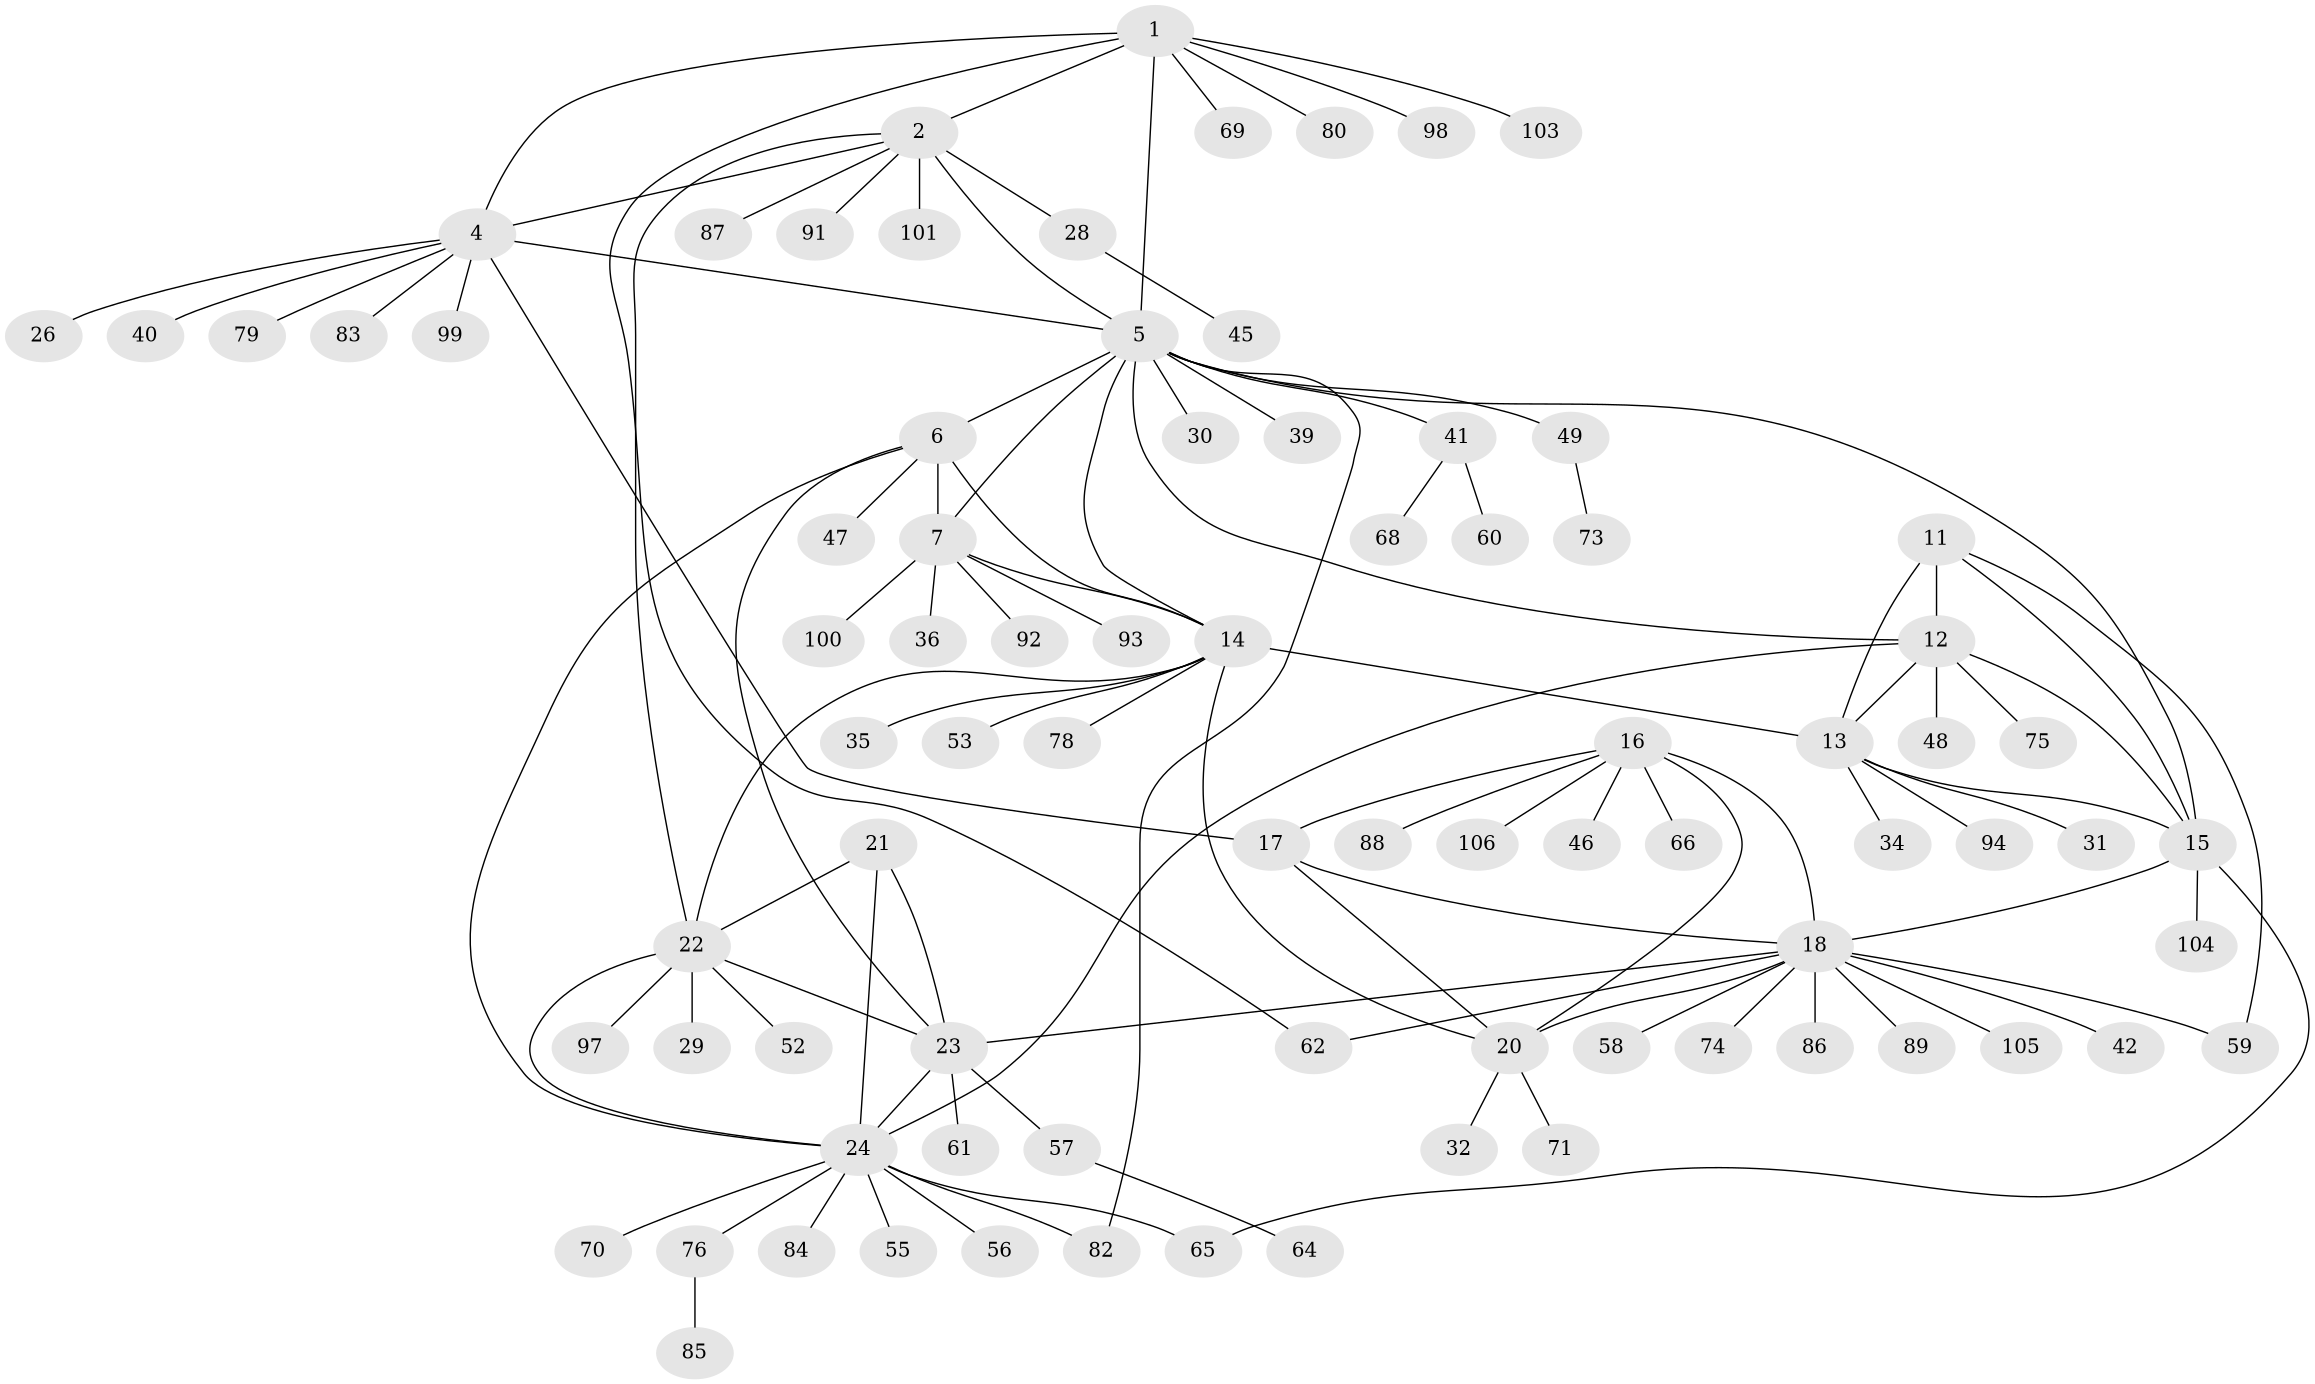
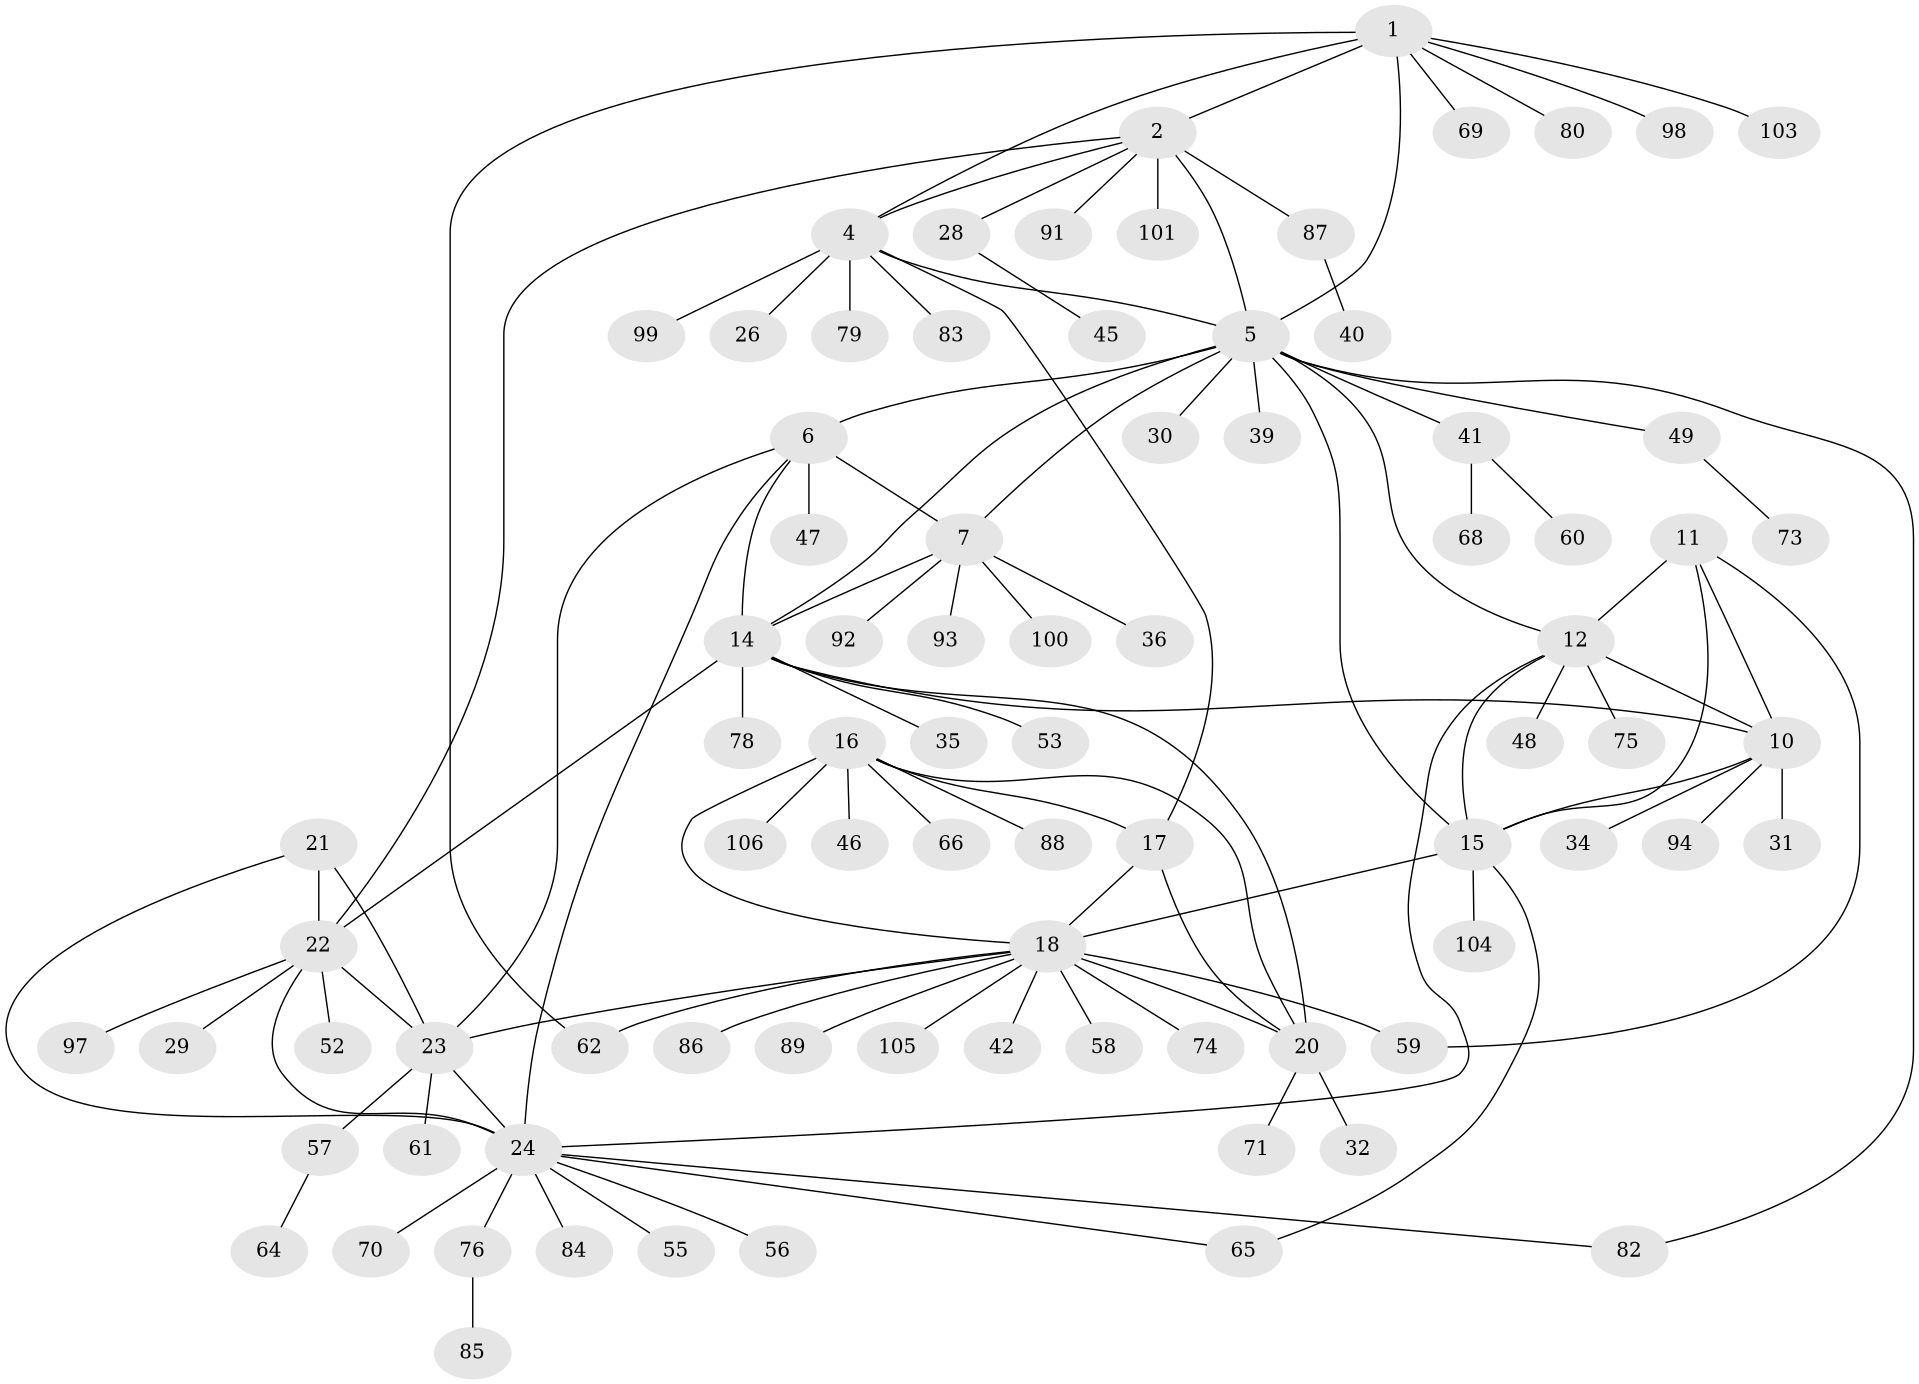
edge "4" -- "40": now "87" -- "40"
node "13": label "13" -> "10"
